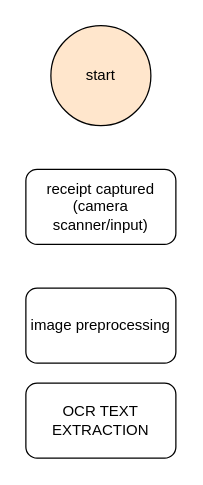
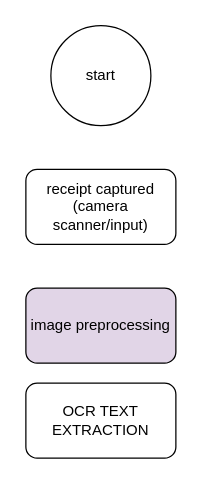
node "start": fillcolor #ffe6cc -> #ffffff
node "image preprocessing": fillcolor #ffffff -> #e1d5e7
